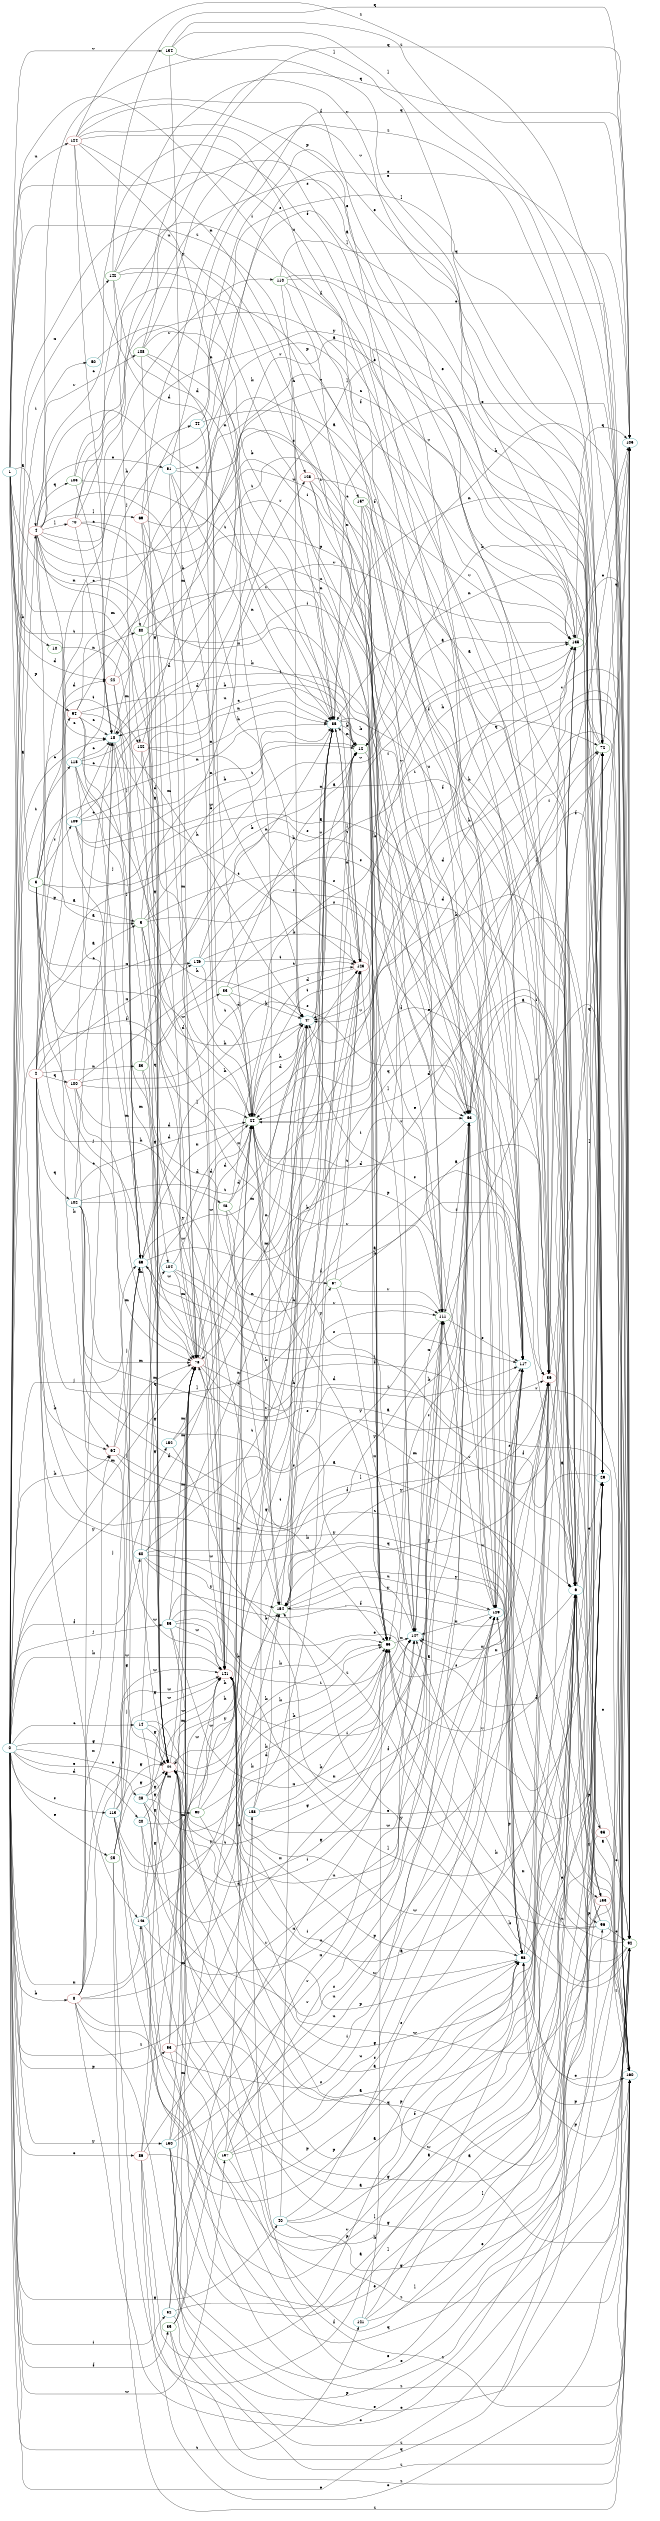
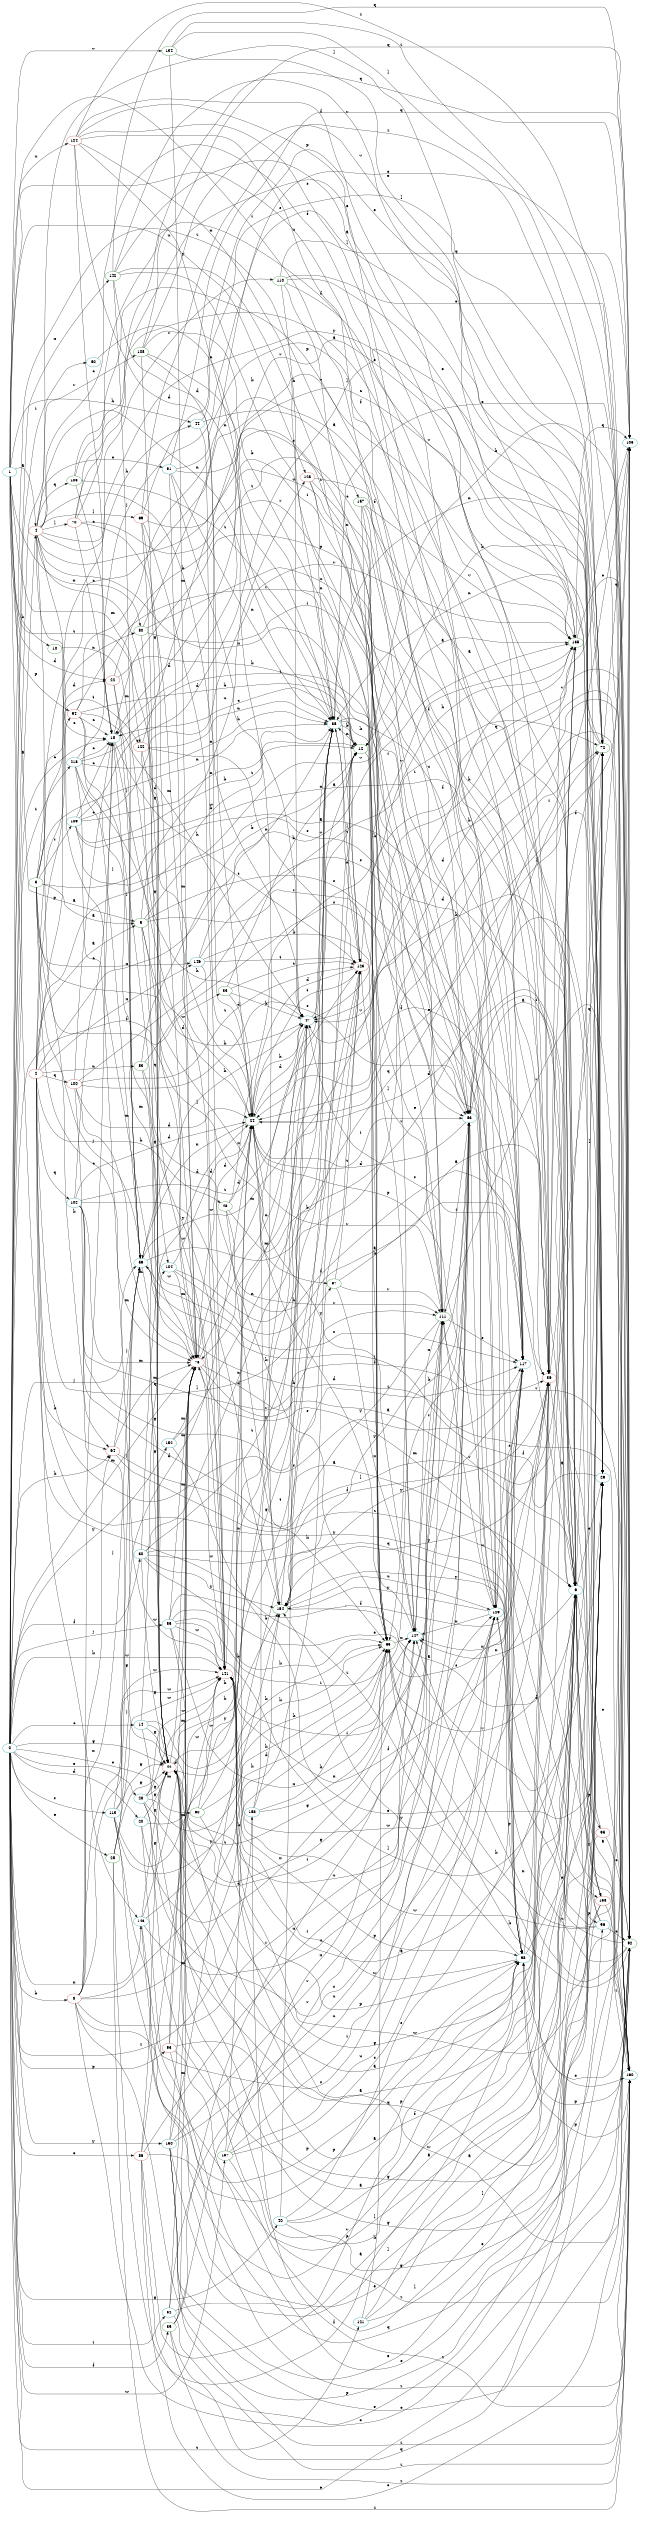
edge "1" -> "44": added, label "h"
node "118": label "118" -> "218"
